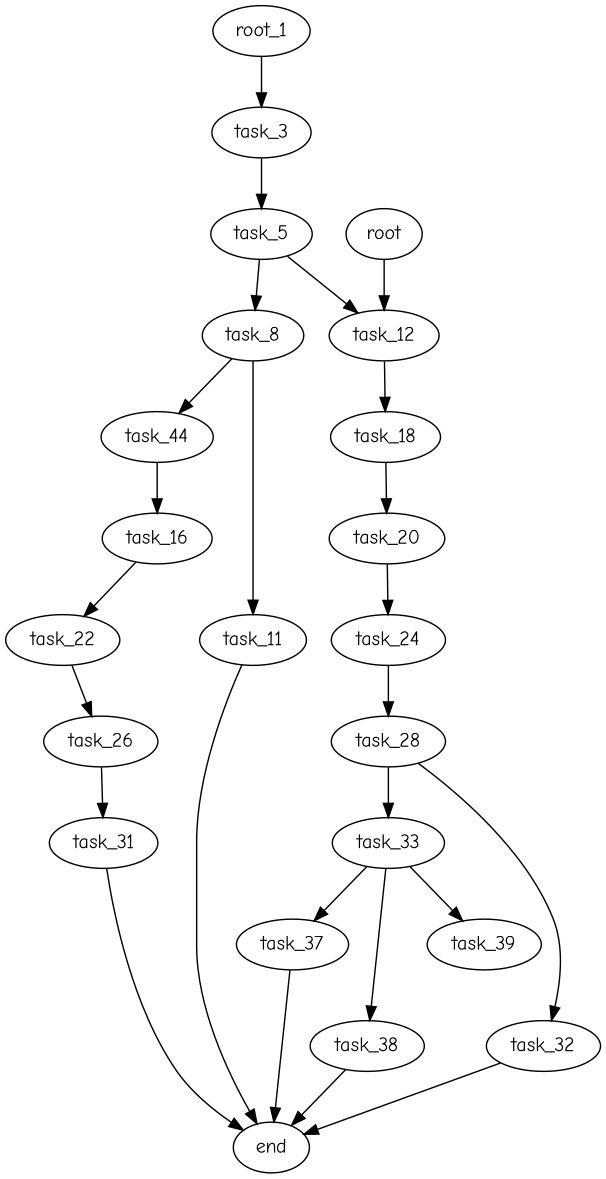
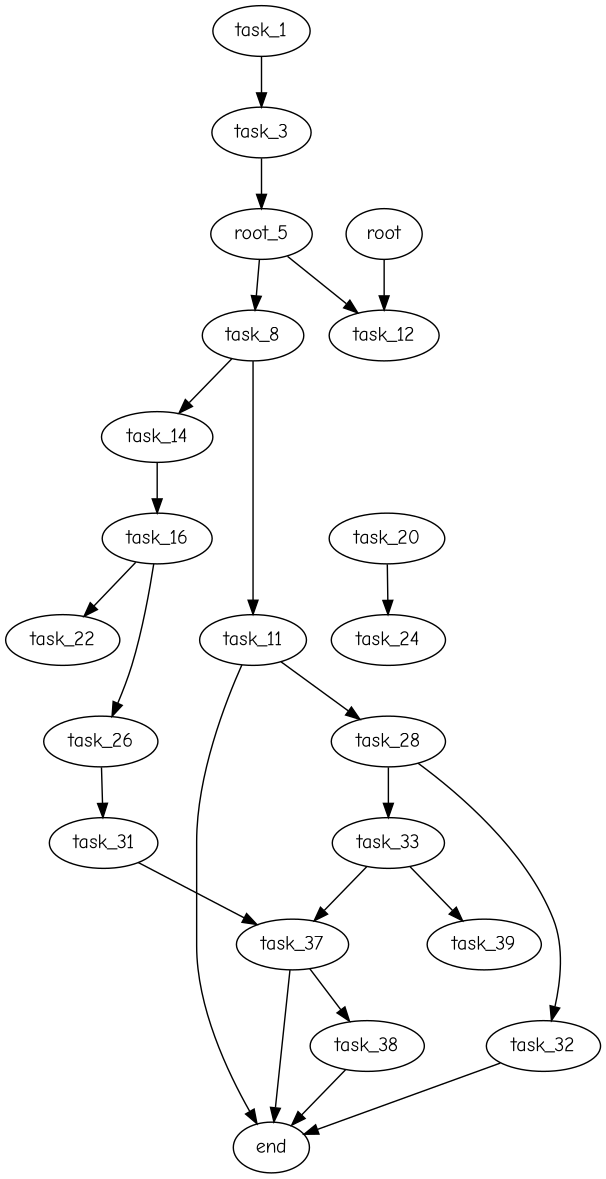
node "root_1": label "root_1" -> "task_1"
node "task_5": label "task_5" -> "root_5"
node "task_44": label "task_44" -> "task_14"
node "task_18": removed
edge "task_22" -> "task_26": now "task_16" -> "task_26"
edge "task_24" -> "task_28": now "task_11" -> "task_28"
edge "task_33" -> "task_38": now "task_37" -> "task_38"
edge "task_31" -> "end": now "task_31" -> "task_37"
